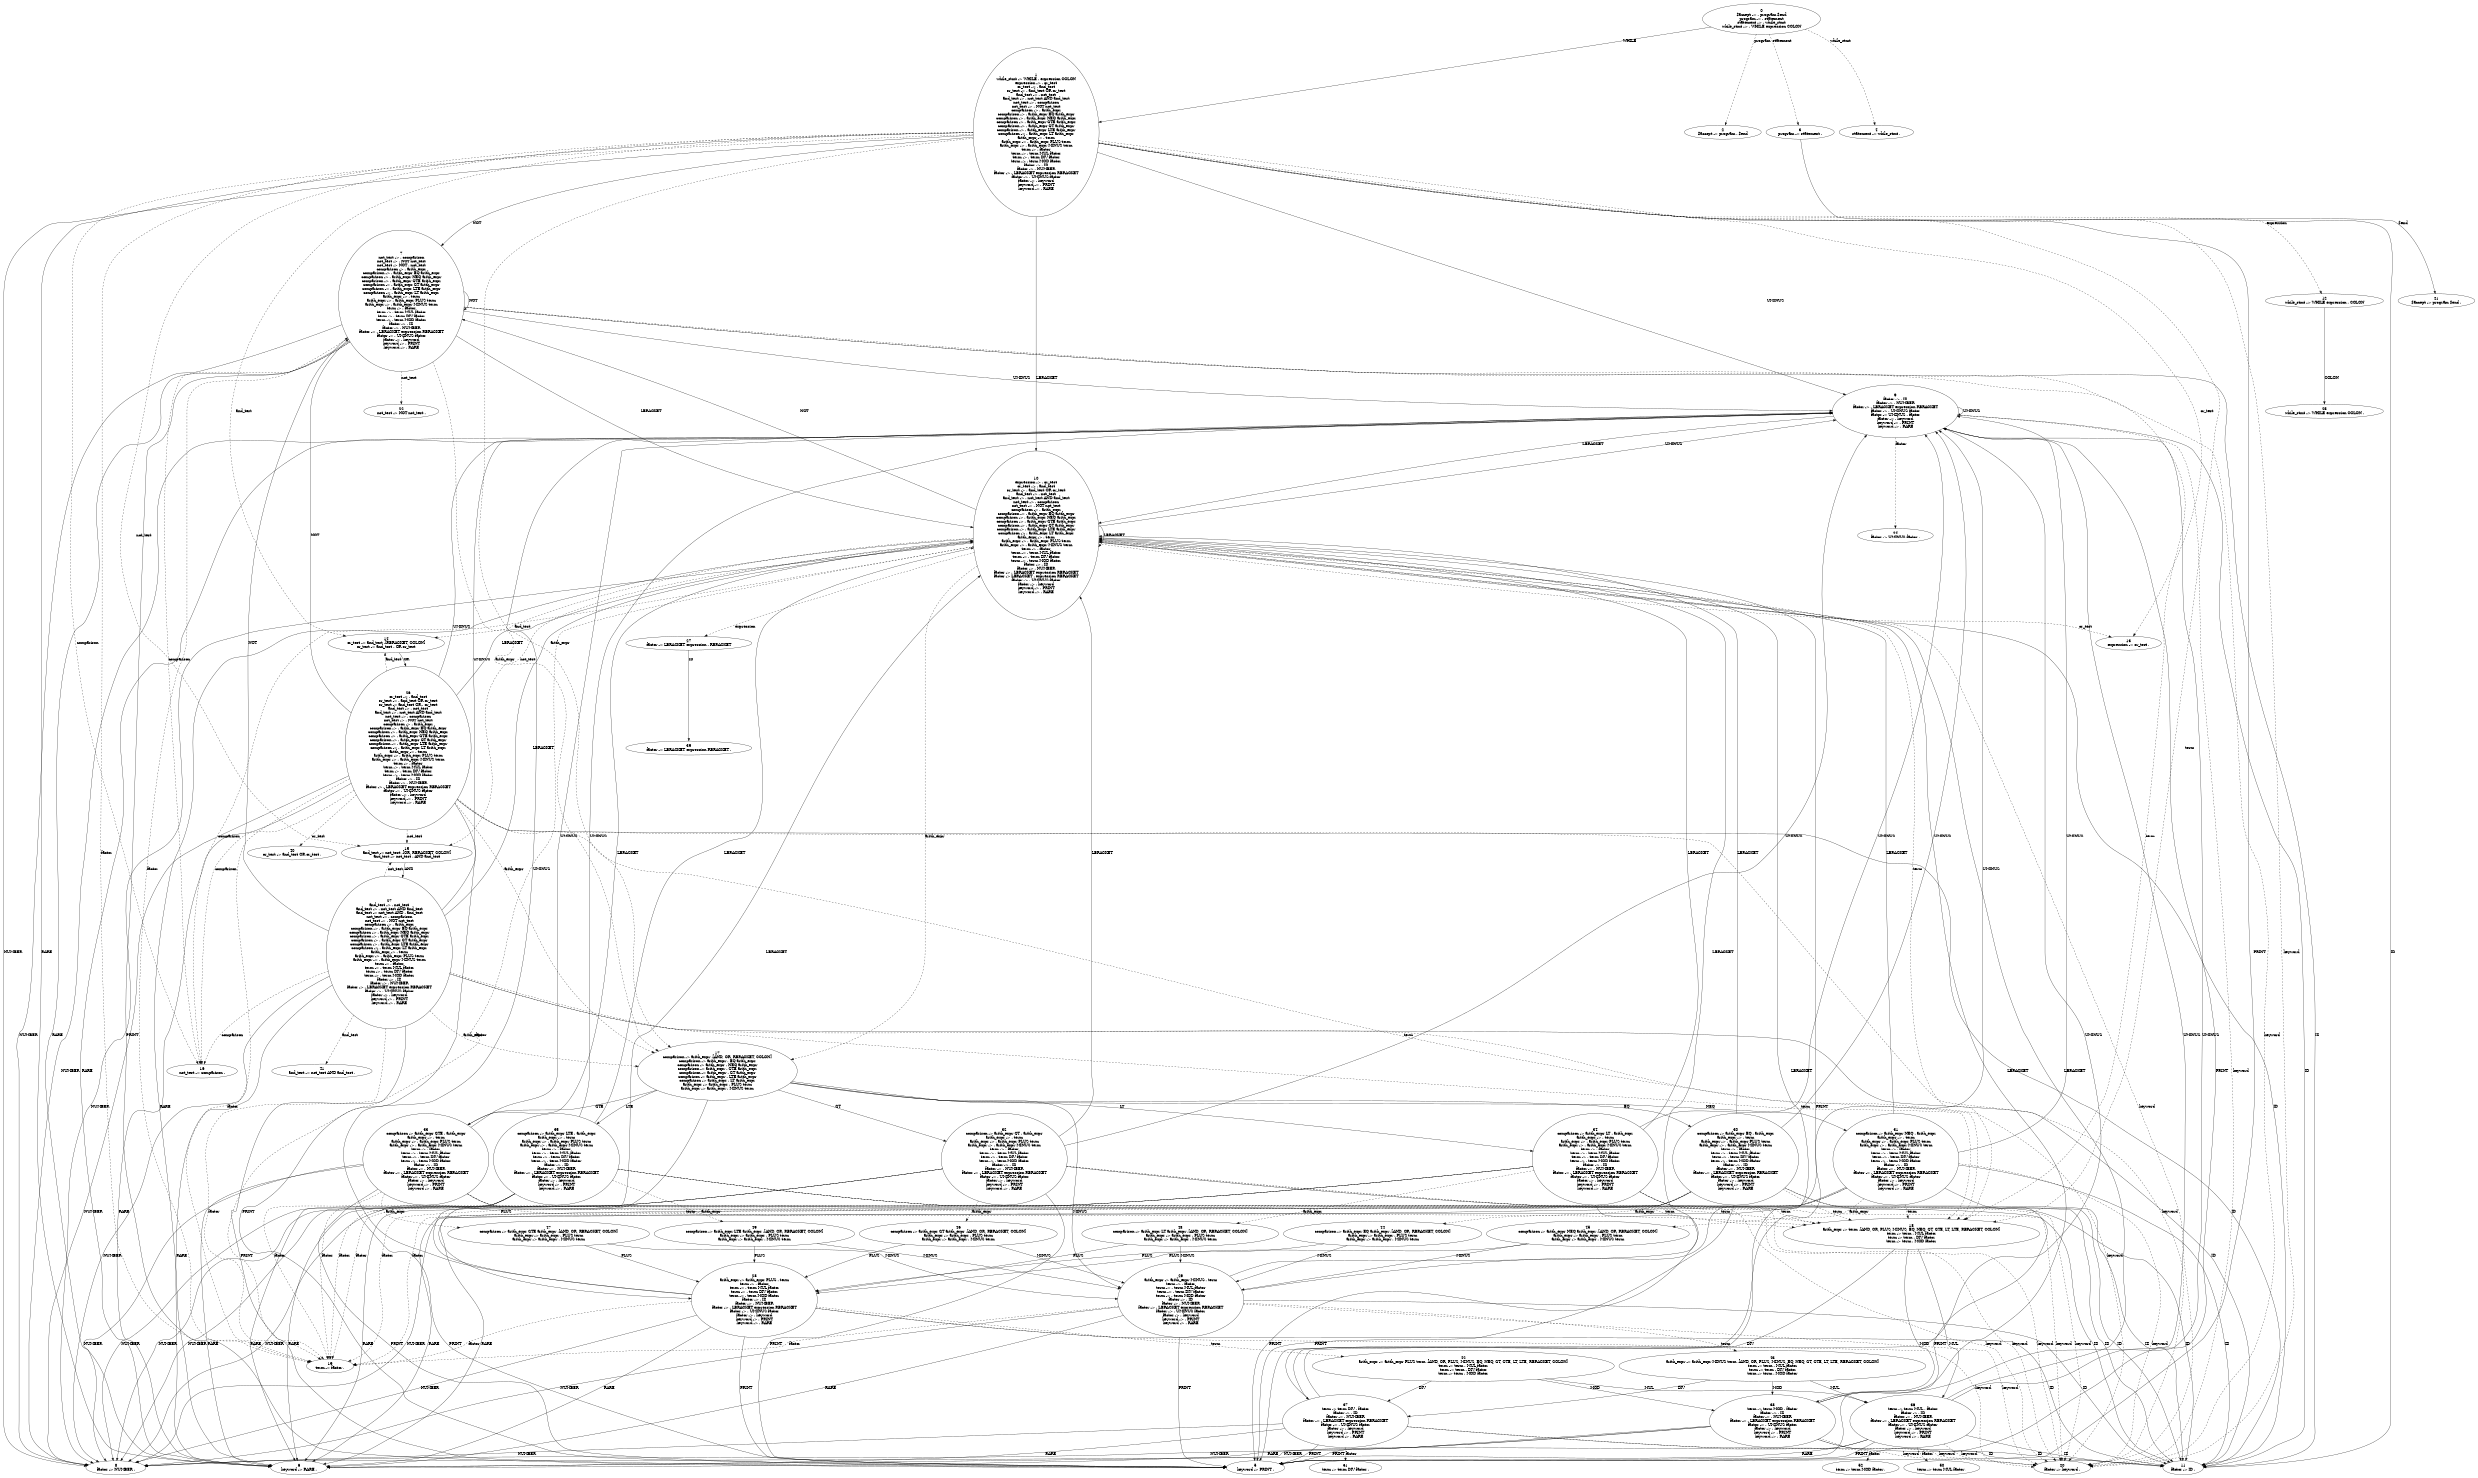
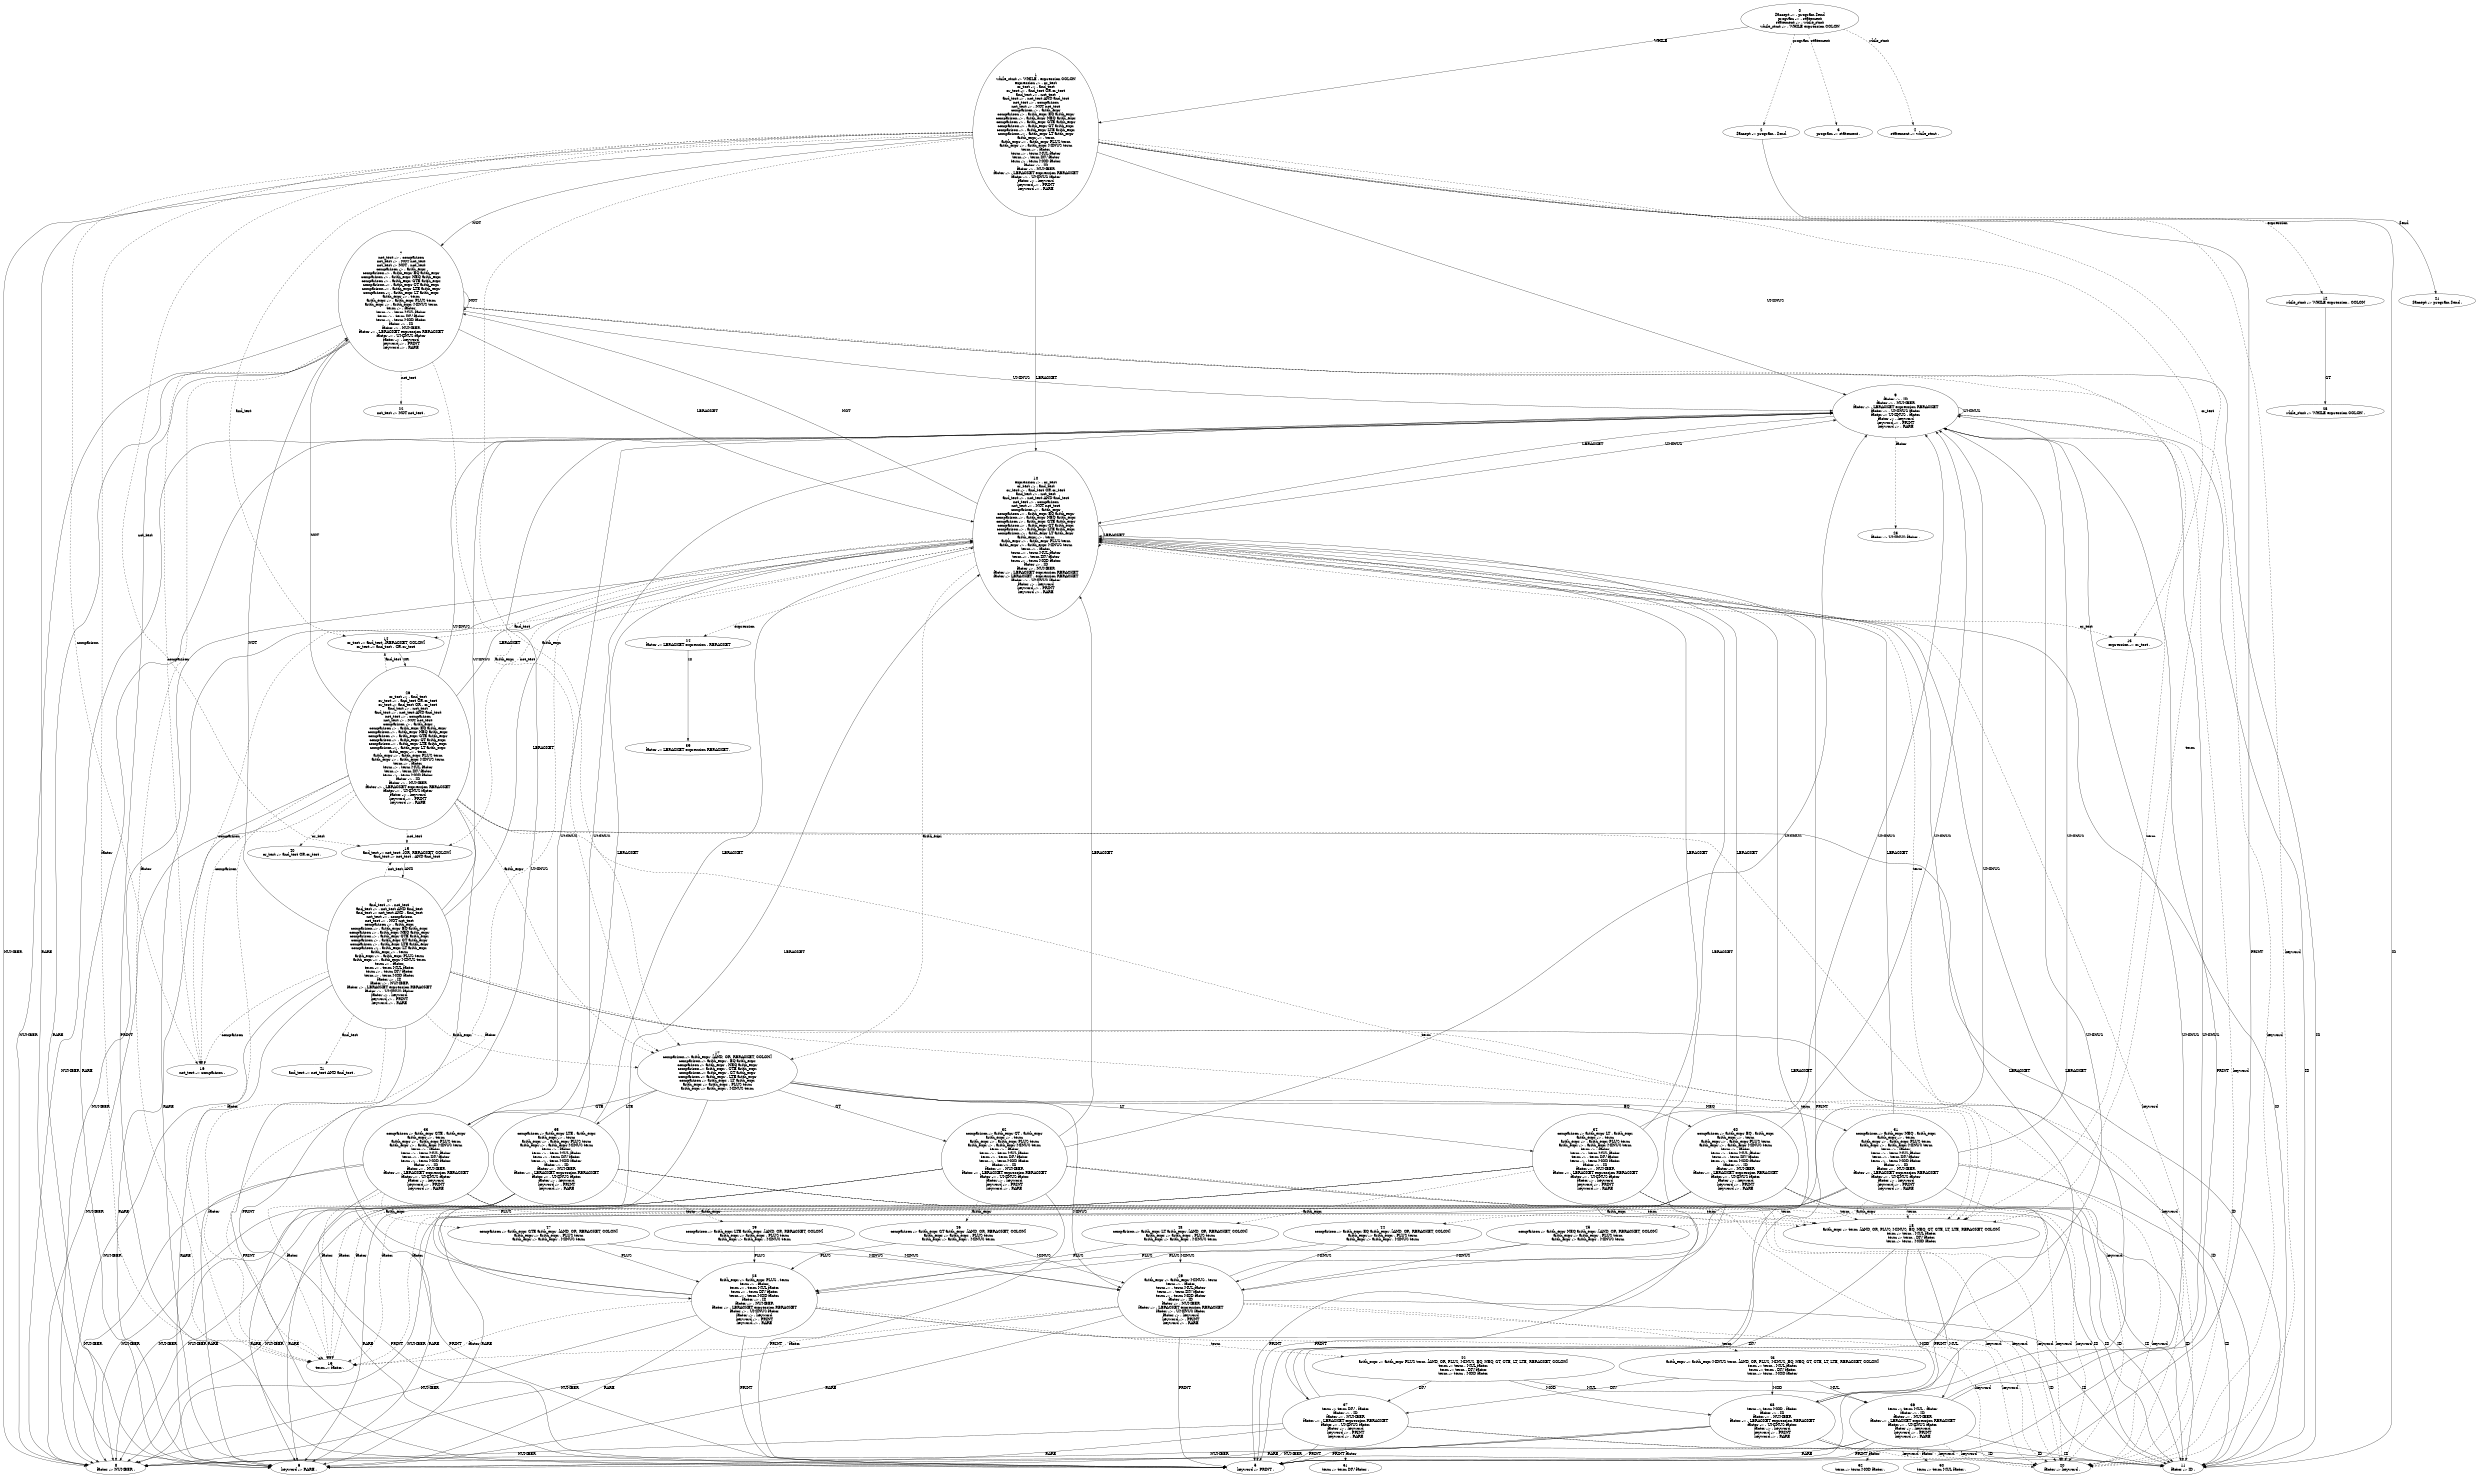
edge "3 program -> statement ." -> "21 $accept -> program $end .": now "2 $accept -> program . $end" -> "21 $accept -> program $end ."
edge "12 while_stmt -> WHILE expression . COLON" -> "25 while_stmt -> WHILE expression COLON .": label "COLON" -> "GT"
node "24 factor -> UMINUS factor .": label "24 factor -> UMINUS factor ." -> "23 factor -> UMINUS factor ."
node "27 factor -> LBRACKET expression . RBRACKET": label "27 factor -> LBRACKET expression . RBRACKET" -> "24 factor -> LBRACKET expression . RBRACKET"
